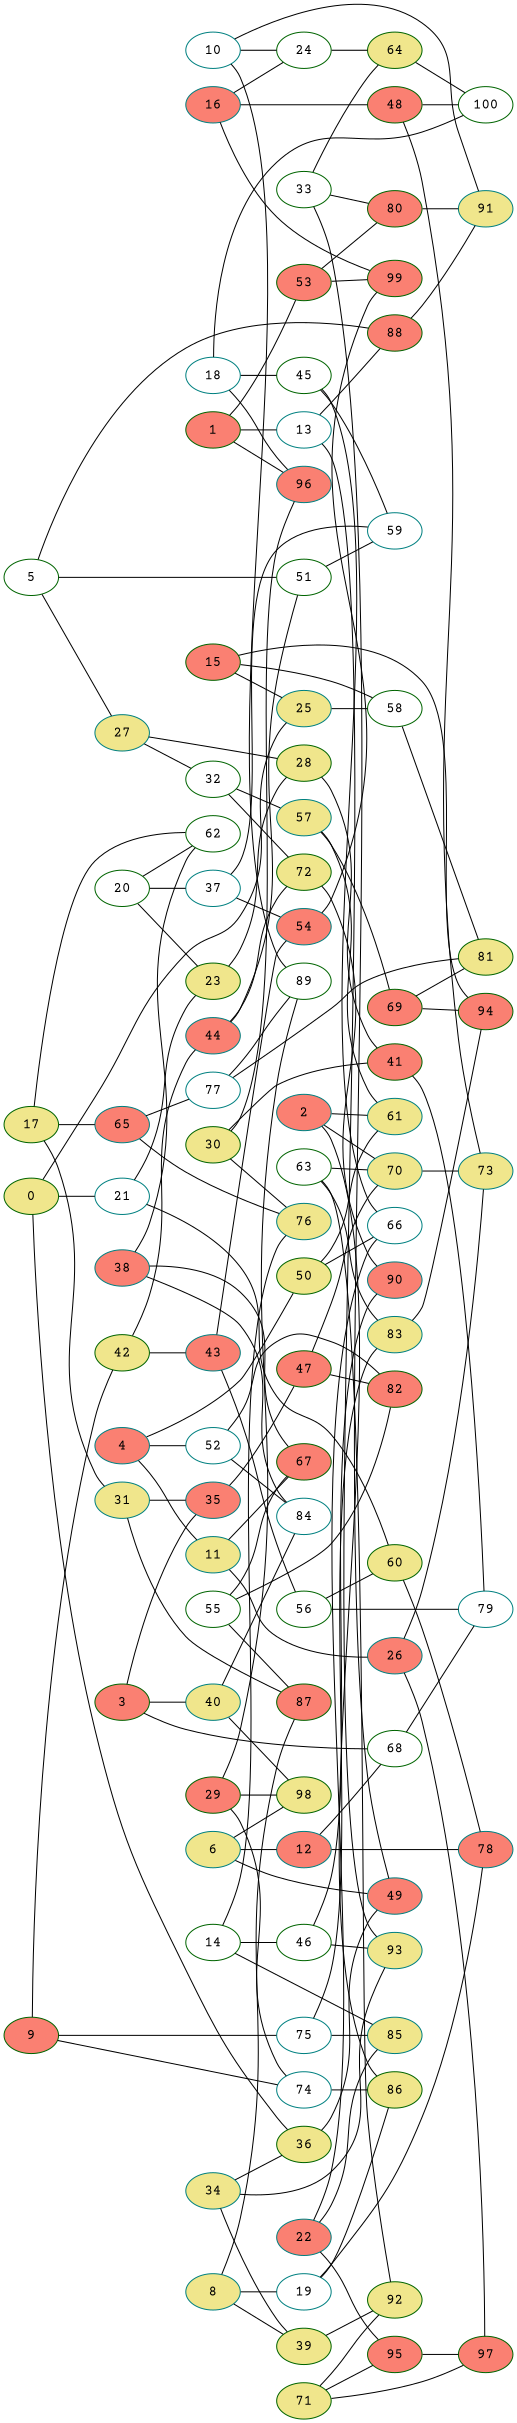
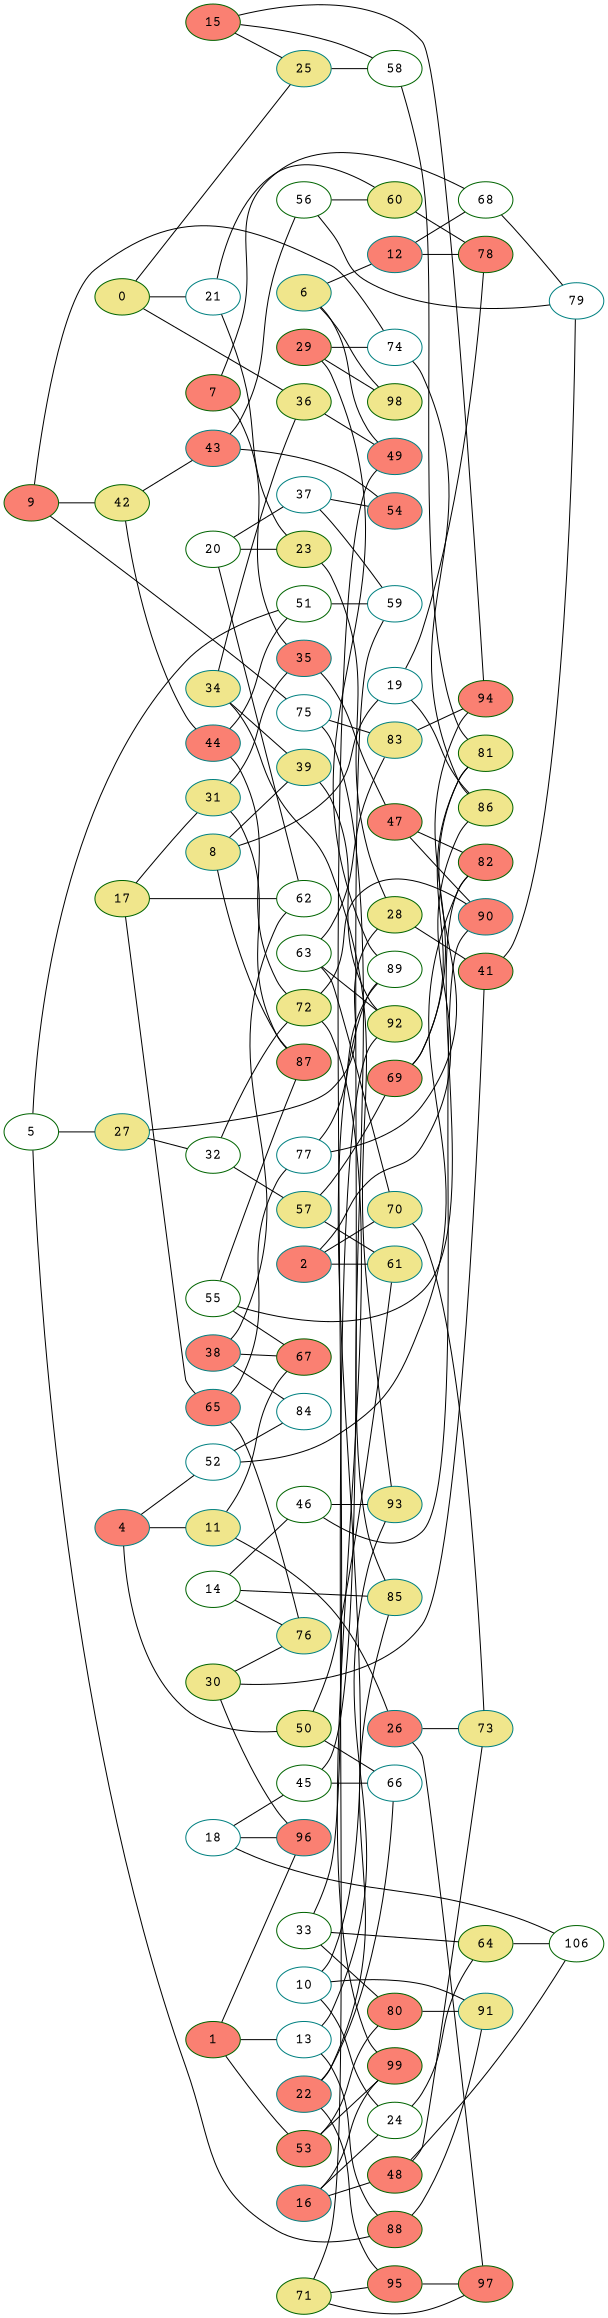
node "100": label "100" -> "106"
edge "99" -- "54": now "99" -- "72"
edge "70" -- "47": now "90" -- "47"
node "3": label "3" -> "7"
node "40": removed
node "78": color teal -> darkgreen
node "39": color darkgreen -> teal
